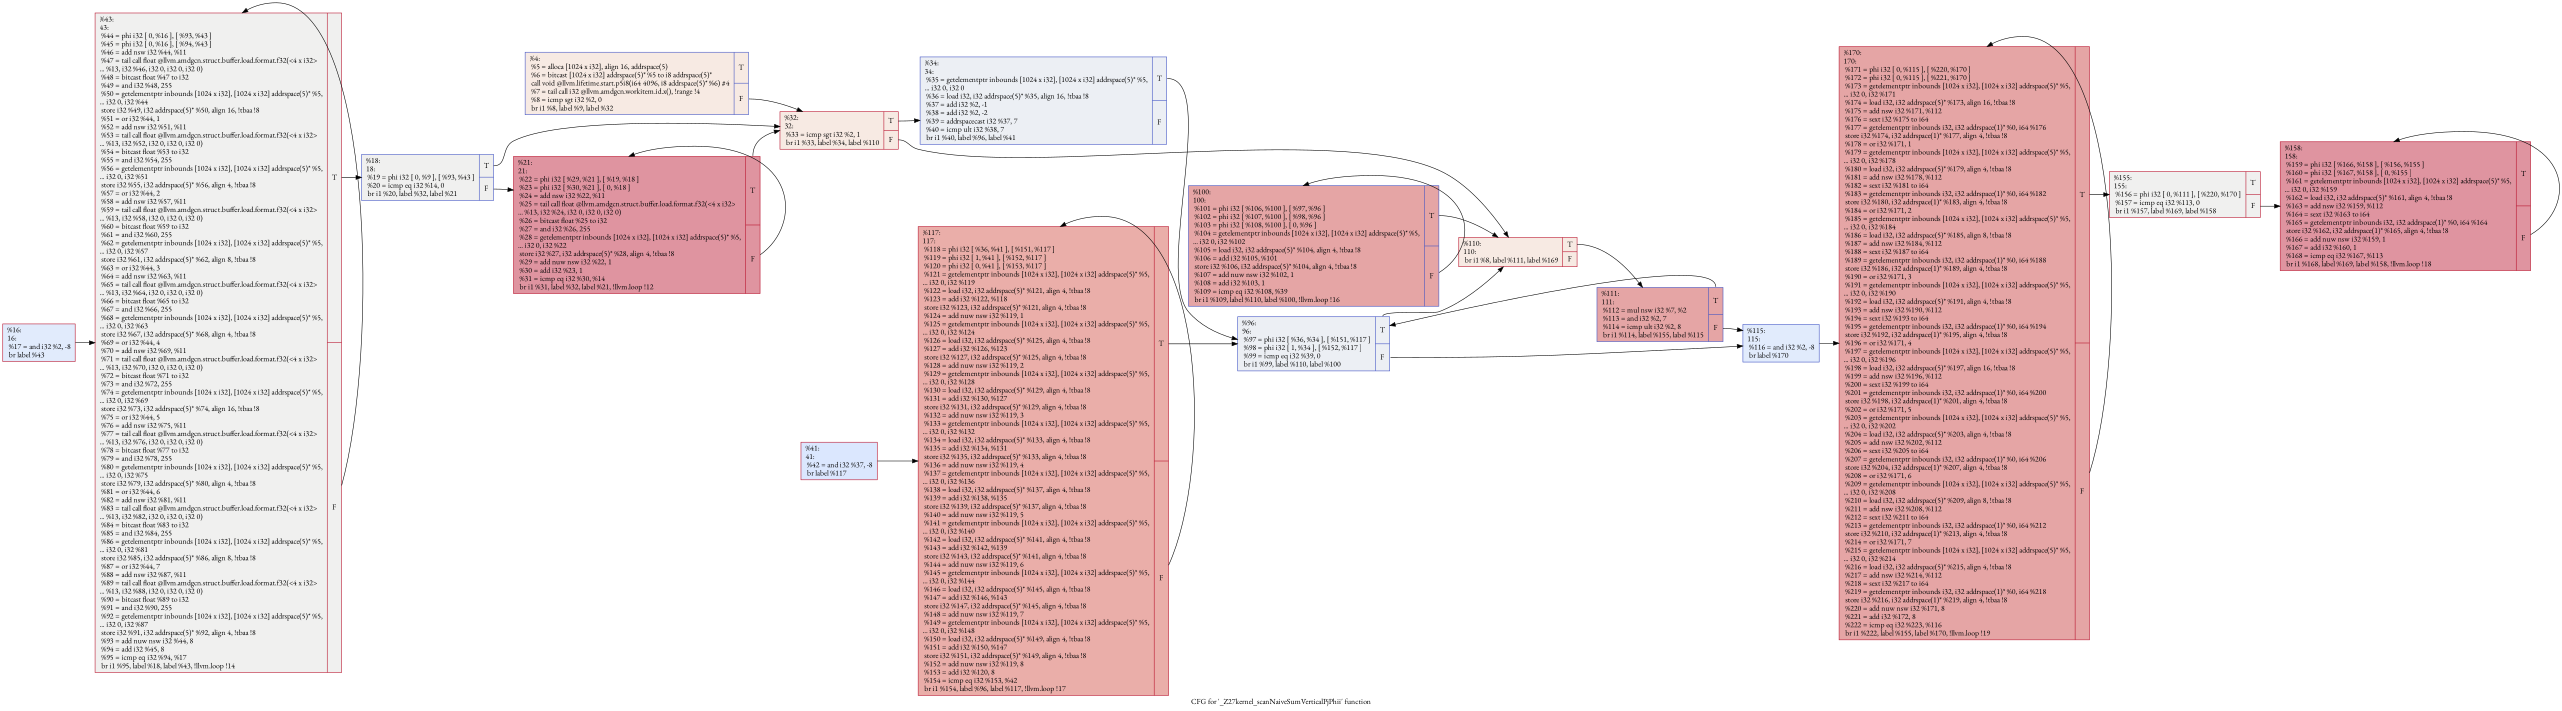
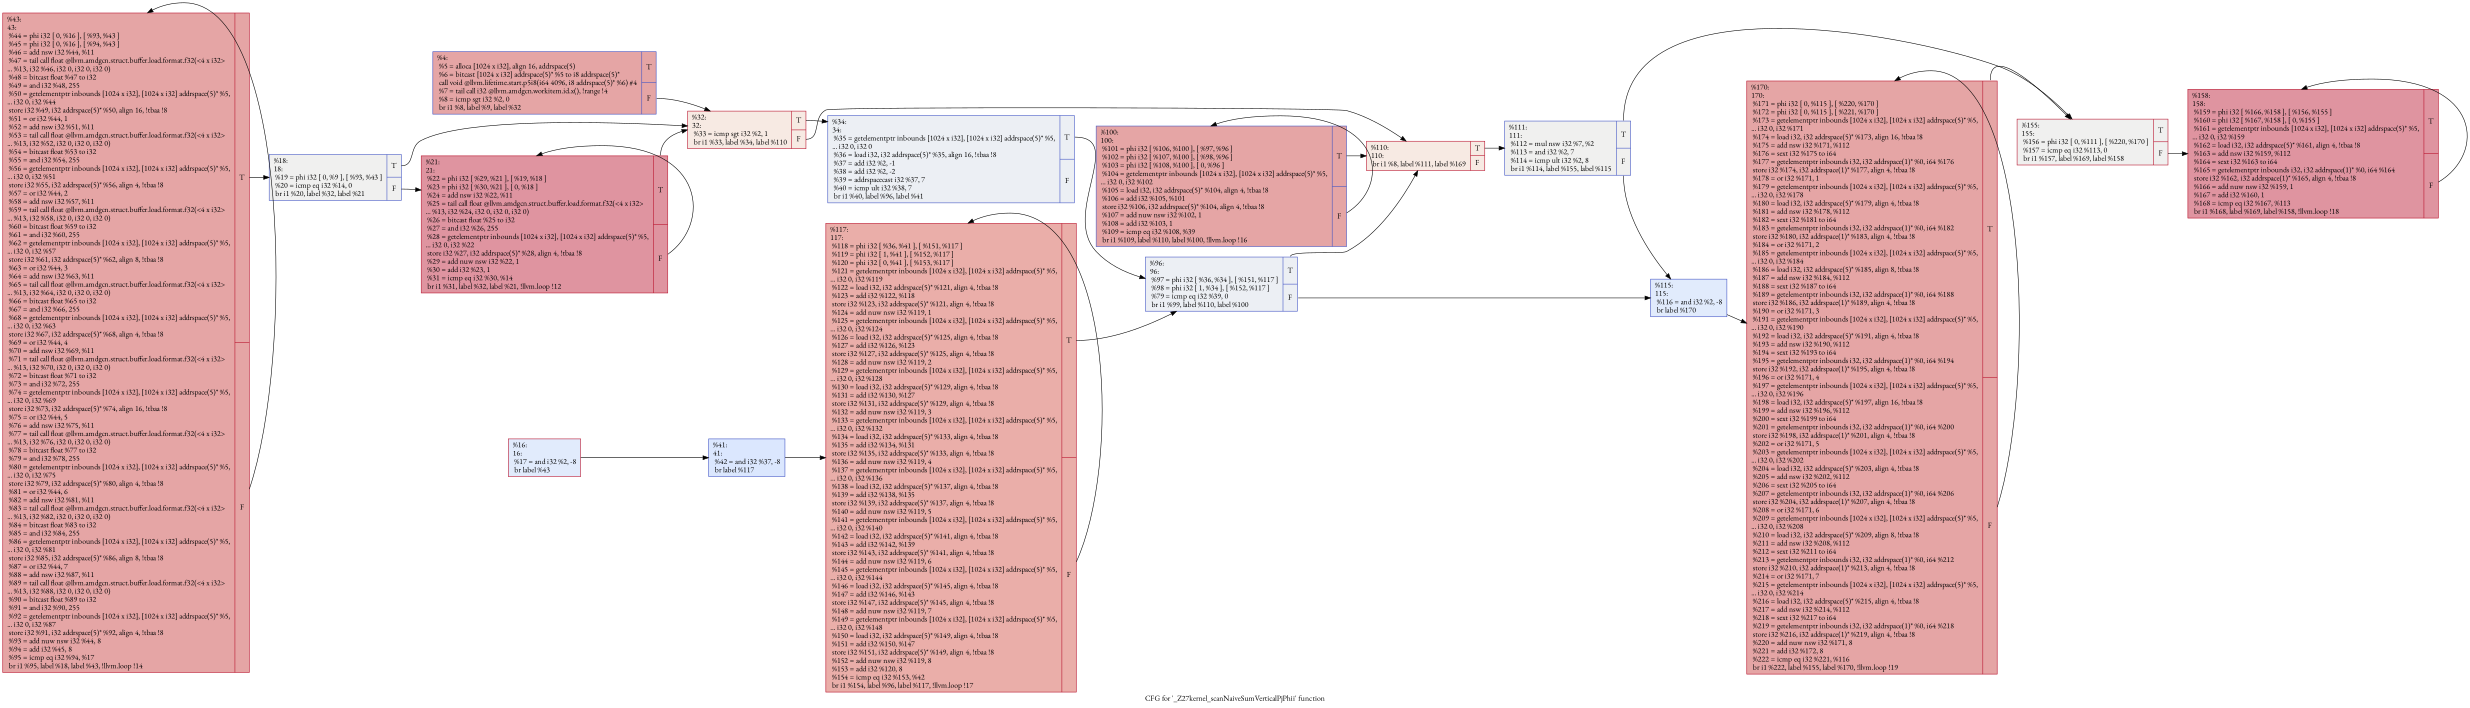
node "%4:": fillcolor #eed0c070 -> #c5333470
edge "%111:" -> "%96:": now "%111:" -> "%155:"
node "%111:": fillcolor #c5333470 -> #dedcdb70
edge "%16:" -> "%43:": now "%16:" -> "%41:"
node "%43:": fillcolor #dedcdb70 -> #c5333470
node "%96:": text "%99 = icmp eq i32 %39, 0" -> "%79 = icmp eq i32 %39, 0"
node "%41:": color #b70d28ff -> #3d50c3ff
node "%170:": text "%222 = icmp eq i32 %223, %116" -> "%222 = icmp eq i32 %221, %116"
